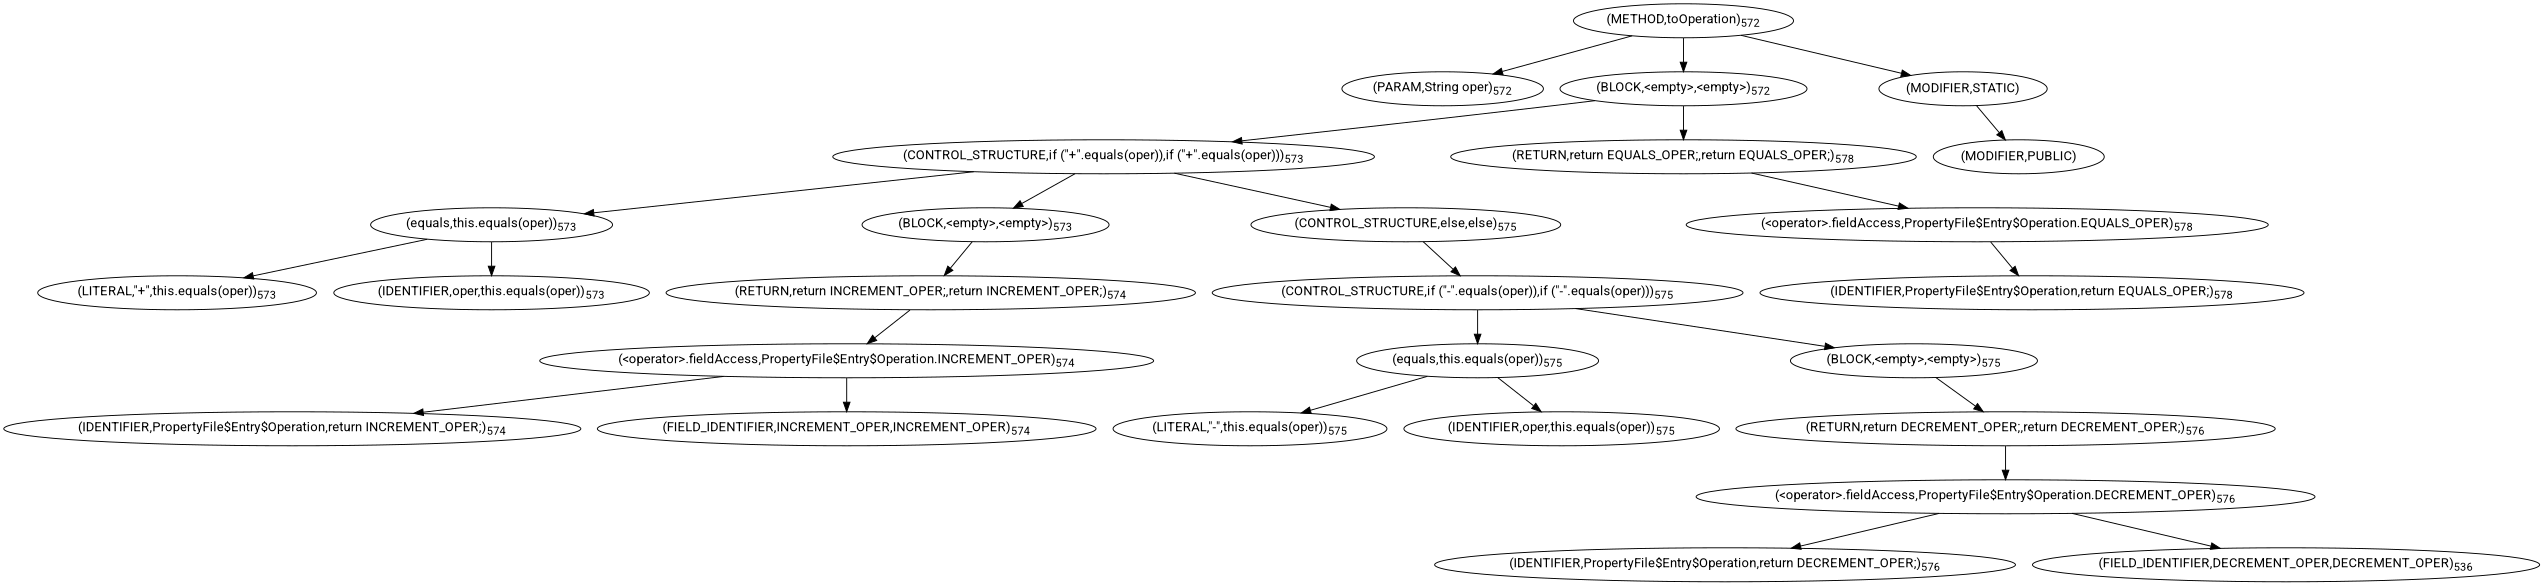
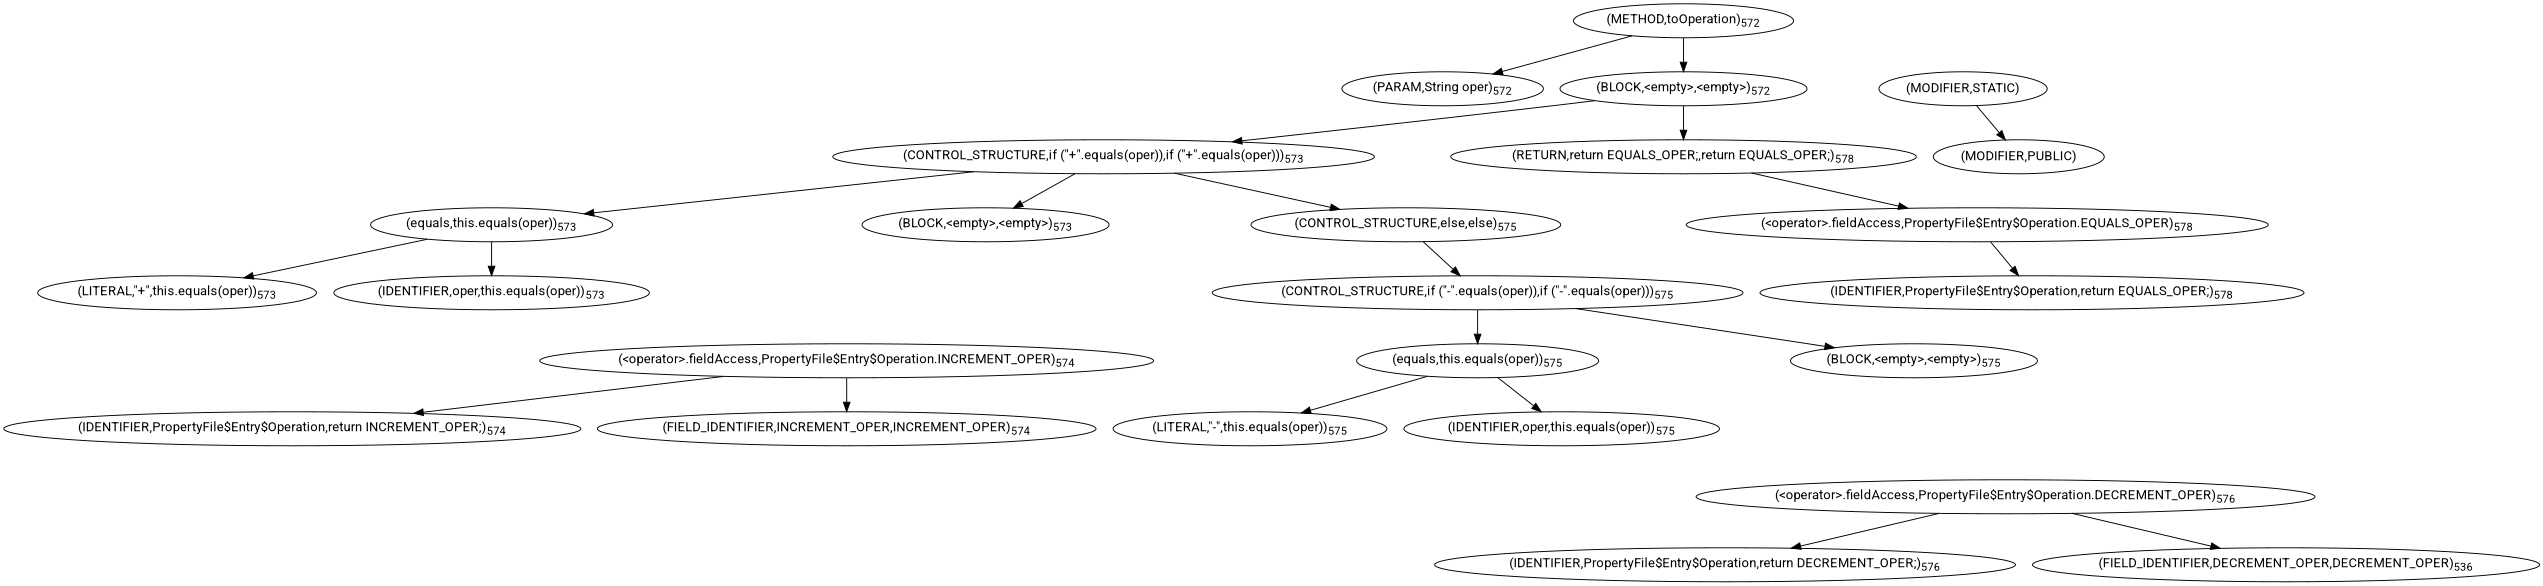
edge "(METHOD,toOperation)" -> "(MODIFIER,STATIC)": removed
node "(RETURN,return INCREMENT_OPER;,return INCREMENT_OPER;)": removed
node "(RETURN,return DECREMENT_OPER;,return DECREMENT_OPER;)": removed
